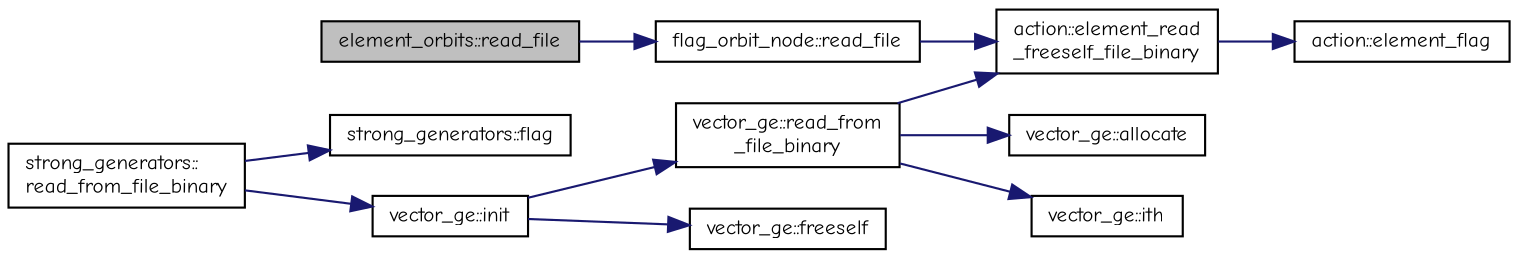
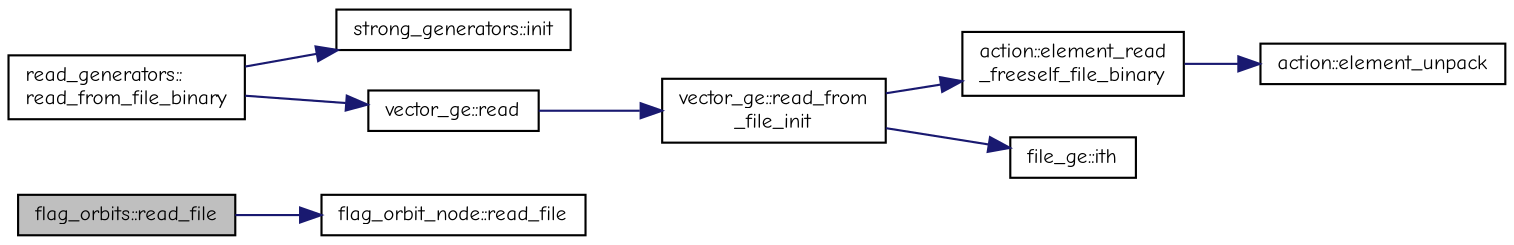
node "element_orbits::read_file": label "element_orbits::read_file" -> "flag_orbits::read_file"
edge "flag_orbit_node::read_file" -> "action::element_read _freeself_file_binary": removed
node "action::element_flag": label "action::element_flag" -> "action::element_unpack"
node "strong_generators::flag": label "strong_generators::flag" -> "strong_generators::init"
node "vector_ge::read_from _file_binary": label "vector_ge::read_from _file_binary" -> "vector_ge::read_from _file_init"
node "vector_ge::allocate": removed
node "strong_generators:: read_from_file_binary": label "strong_generators:: read_from_file_binary" -> "read_generators:: read_from_file_binary"
node "vector_ge::init": label "vector_ge::init" -> "vector_ge::read"
node "vector_ge::ith": label "vector_ge::ith" -> "file_ge::ith"
node "vector_ge::freeself": removed
